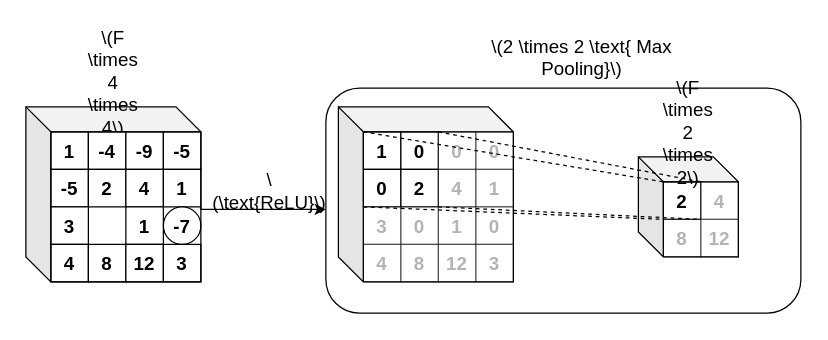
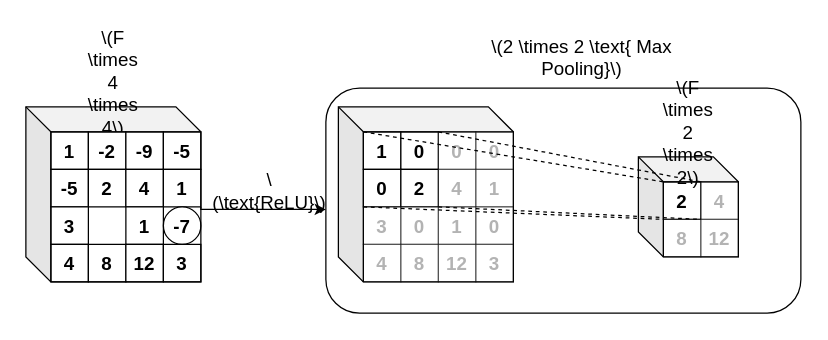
node "-4": label "-4" -> "-2"
